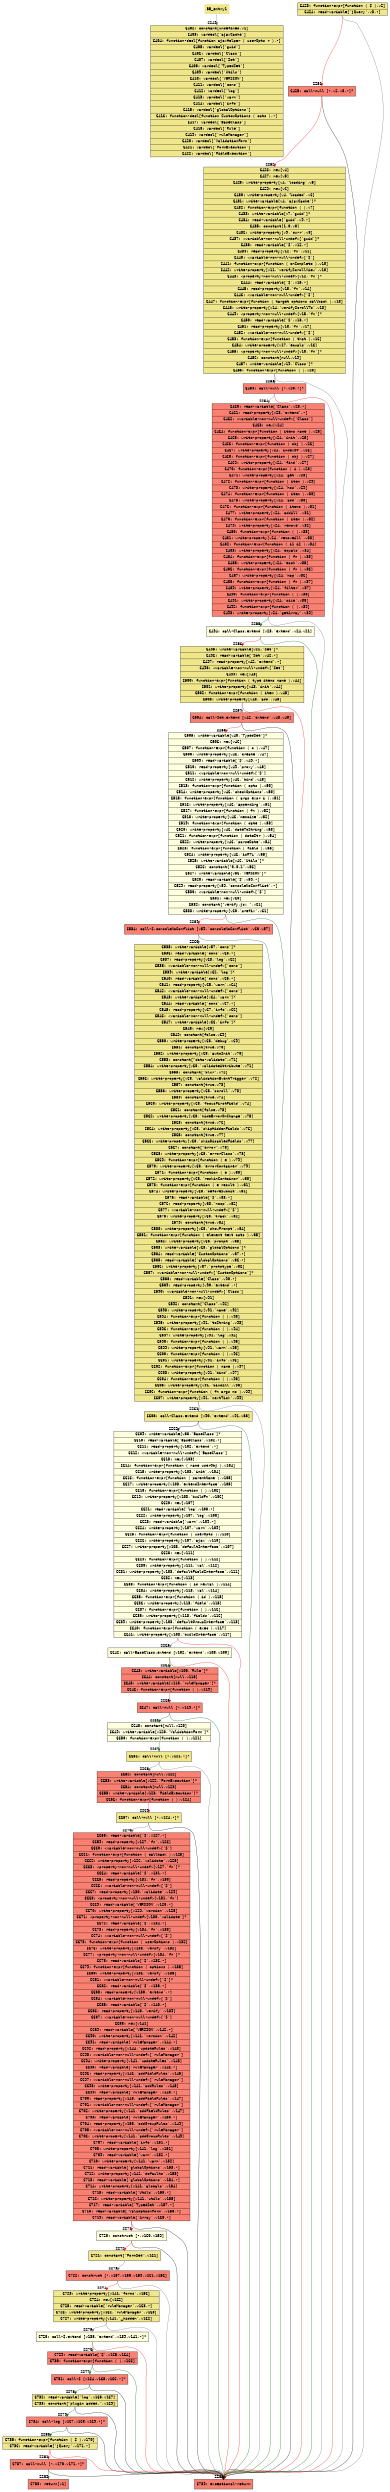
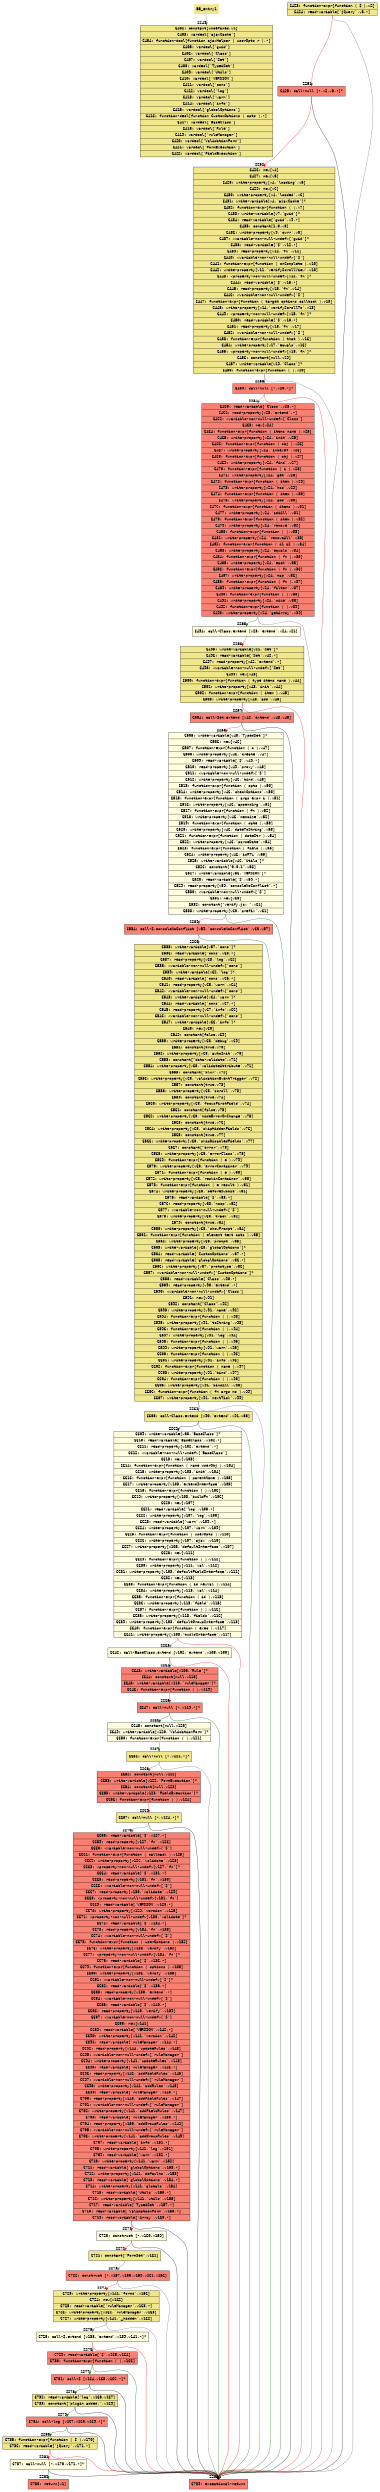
edge "6494: call-Class.extend [v23,'extend',v24,v21]" -> "6739: exceptional-return": removed
node "6737: call-null [-,v170,v171,-]*": fillcolor salmon -> lightyellow
